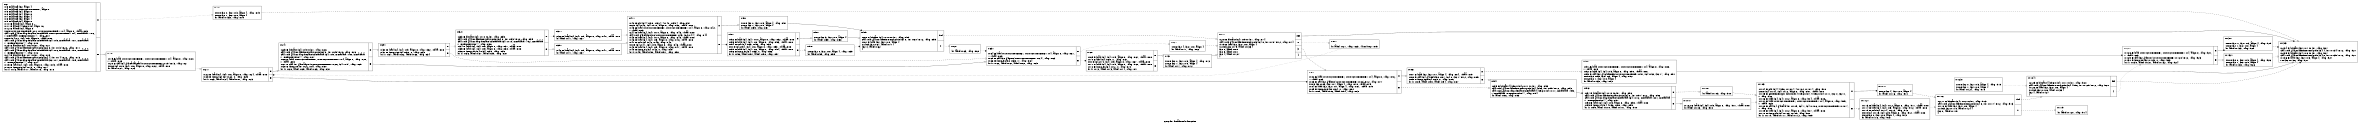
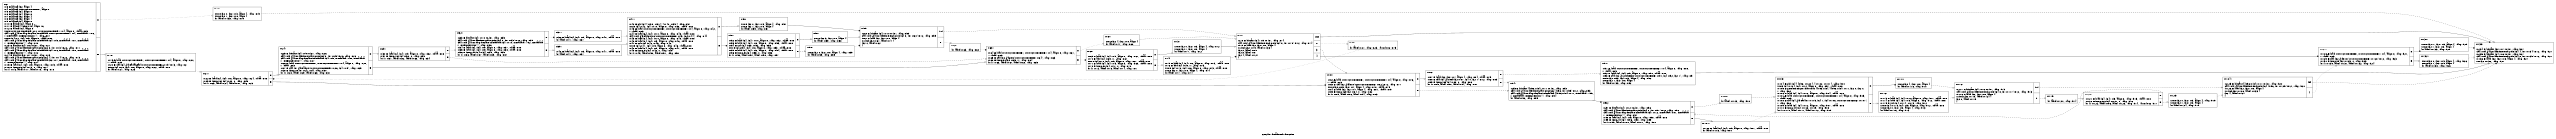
node "%74:": added
node "%120:": added
